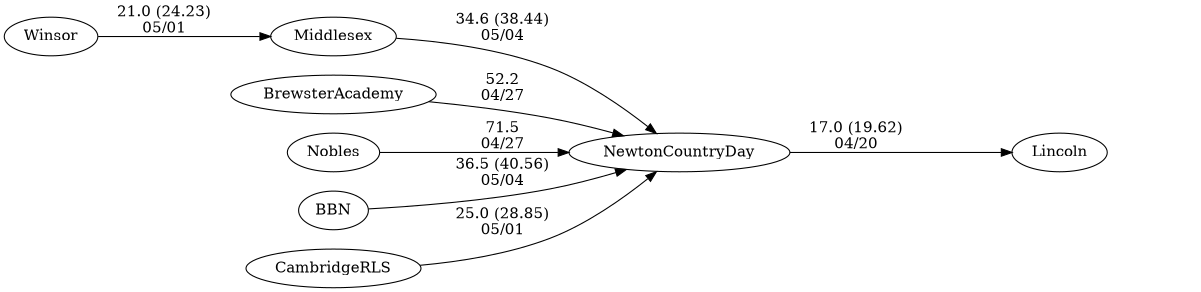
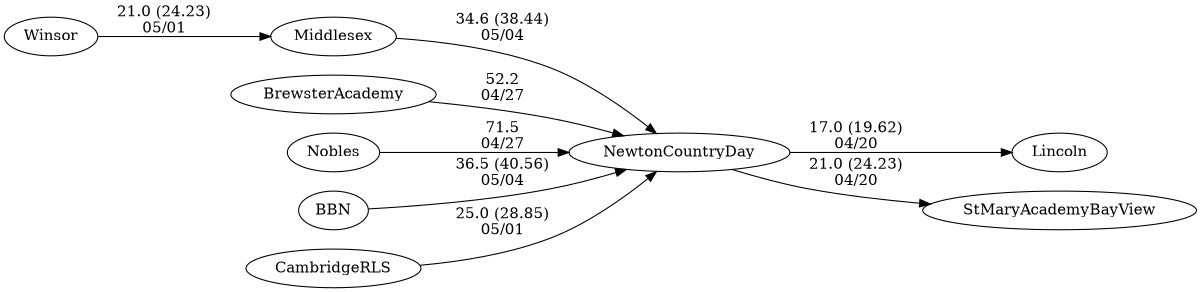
node "StMaryAcademyBayView": added
